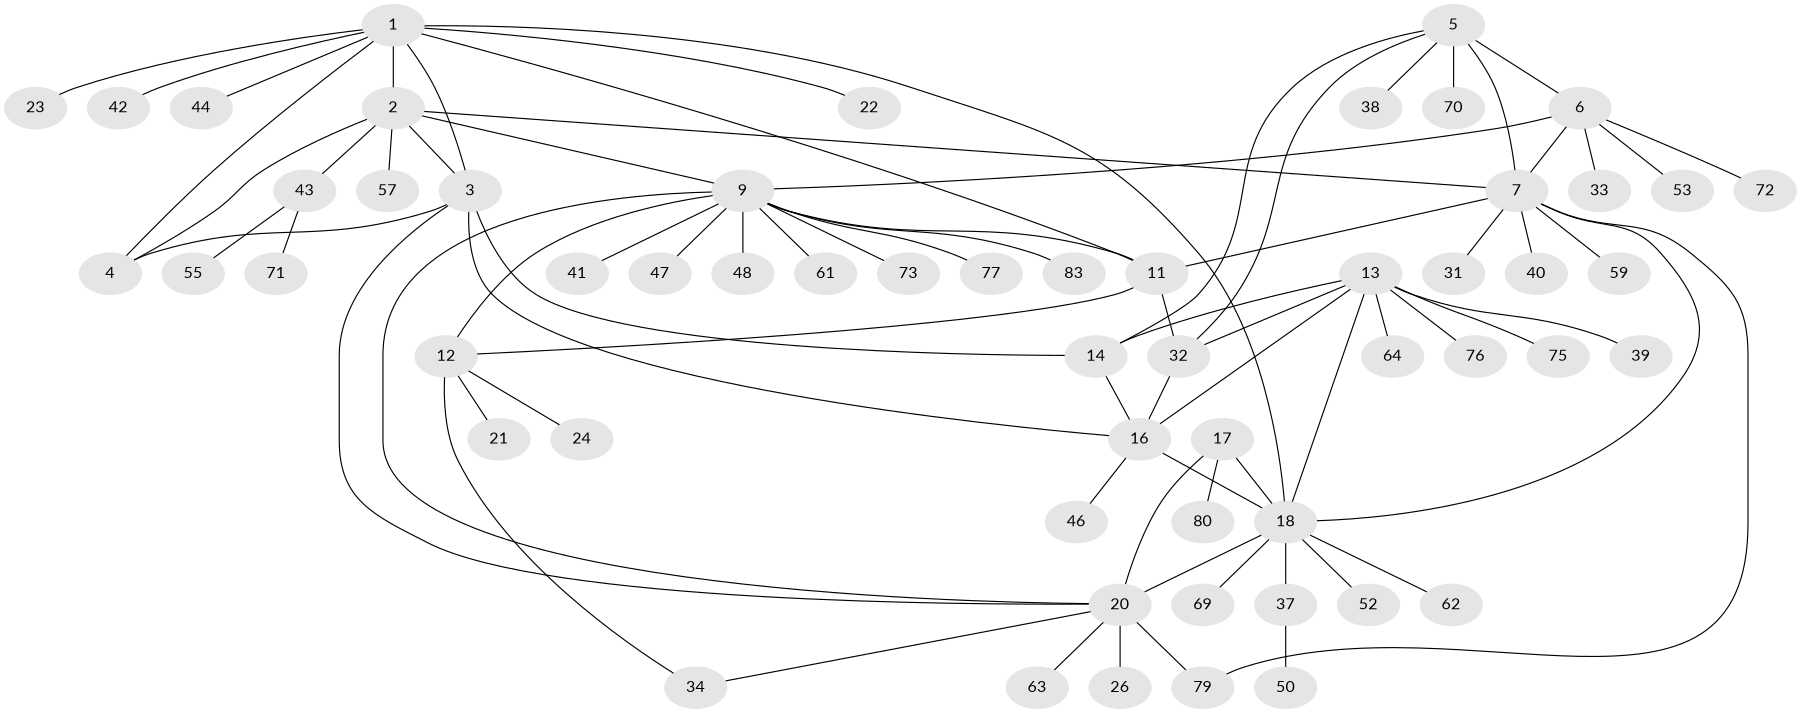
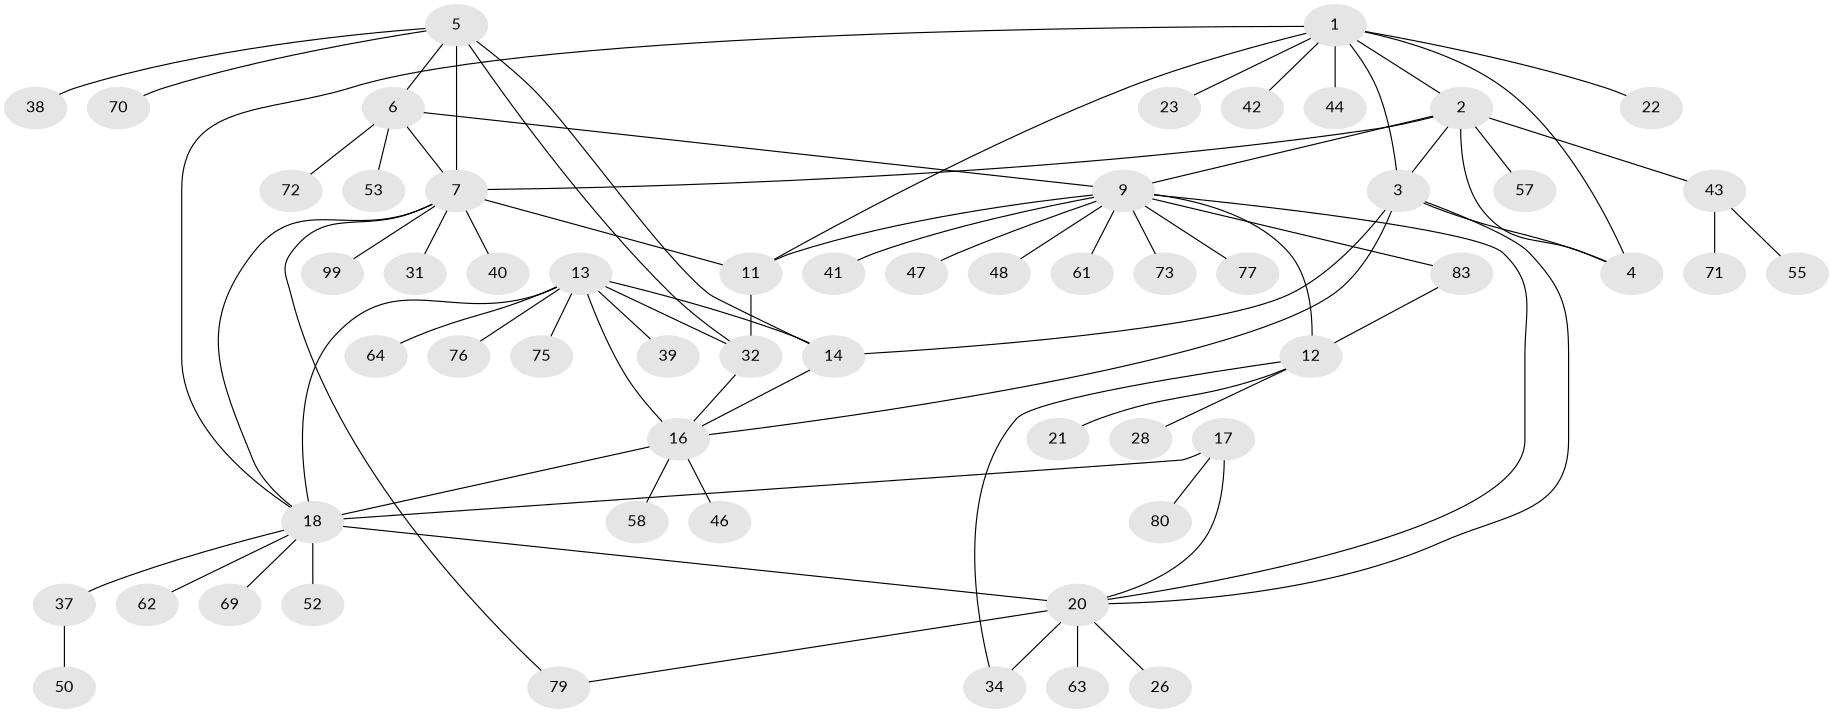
node "33": removed
node "59": label "59" -> "99"
edge "11" -- "12": now "83" -- "12"
node "24": label "24" -> "28"
node "58": added
